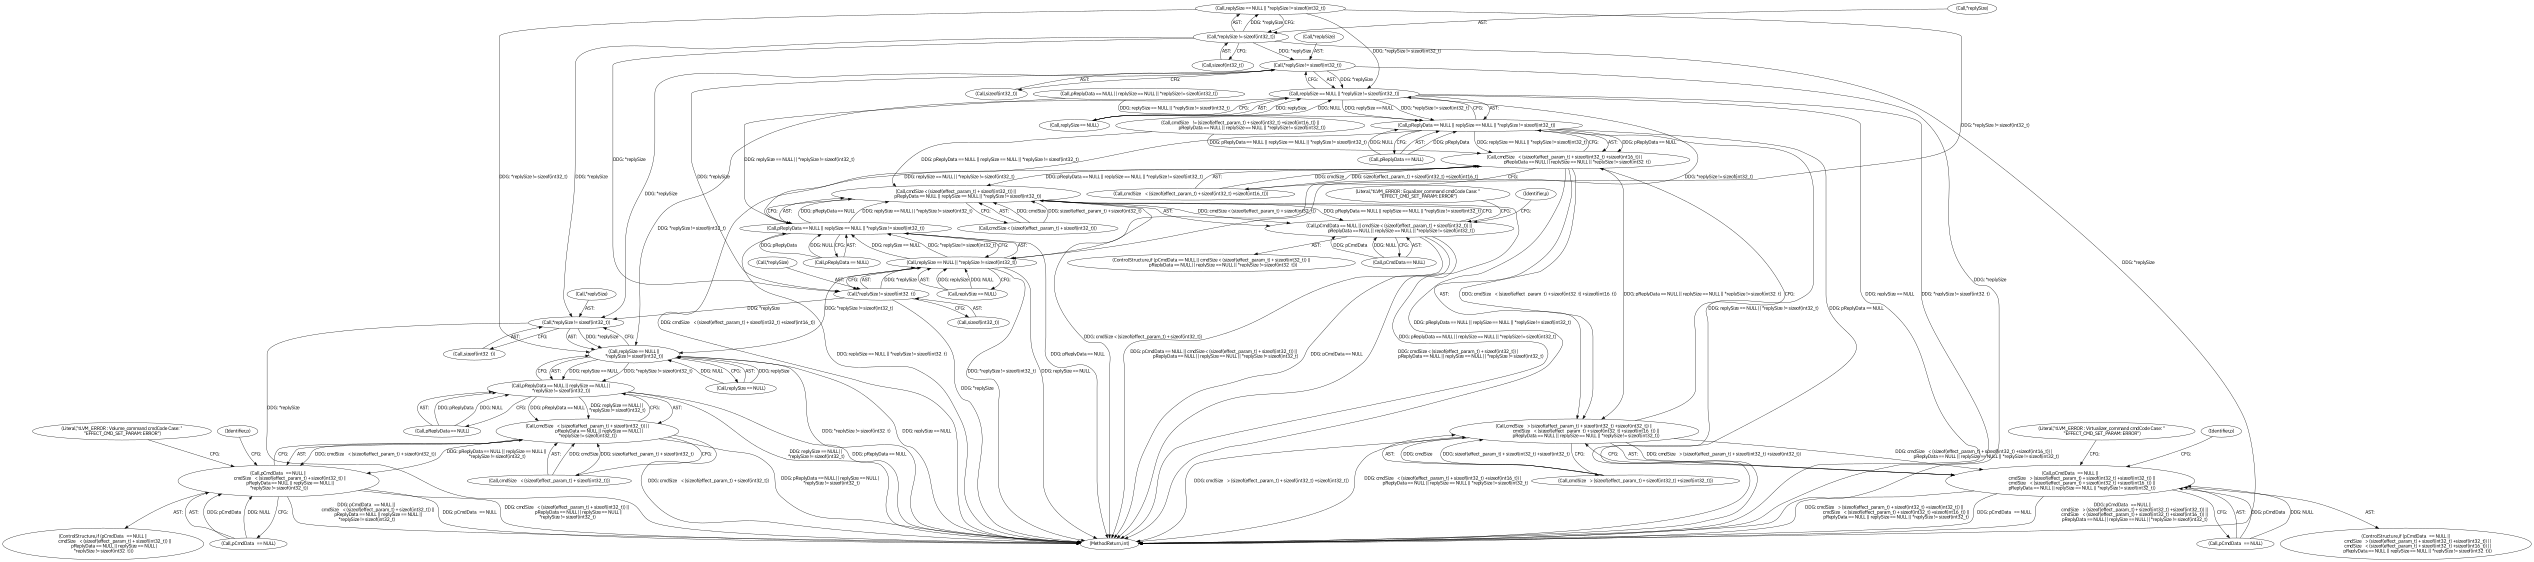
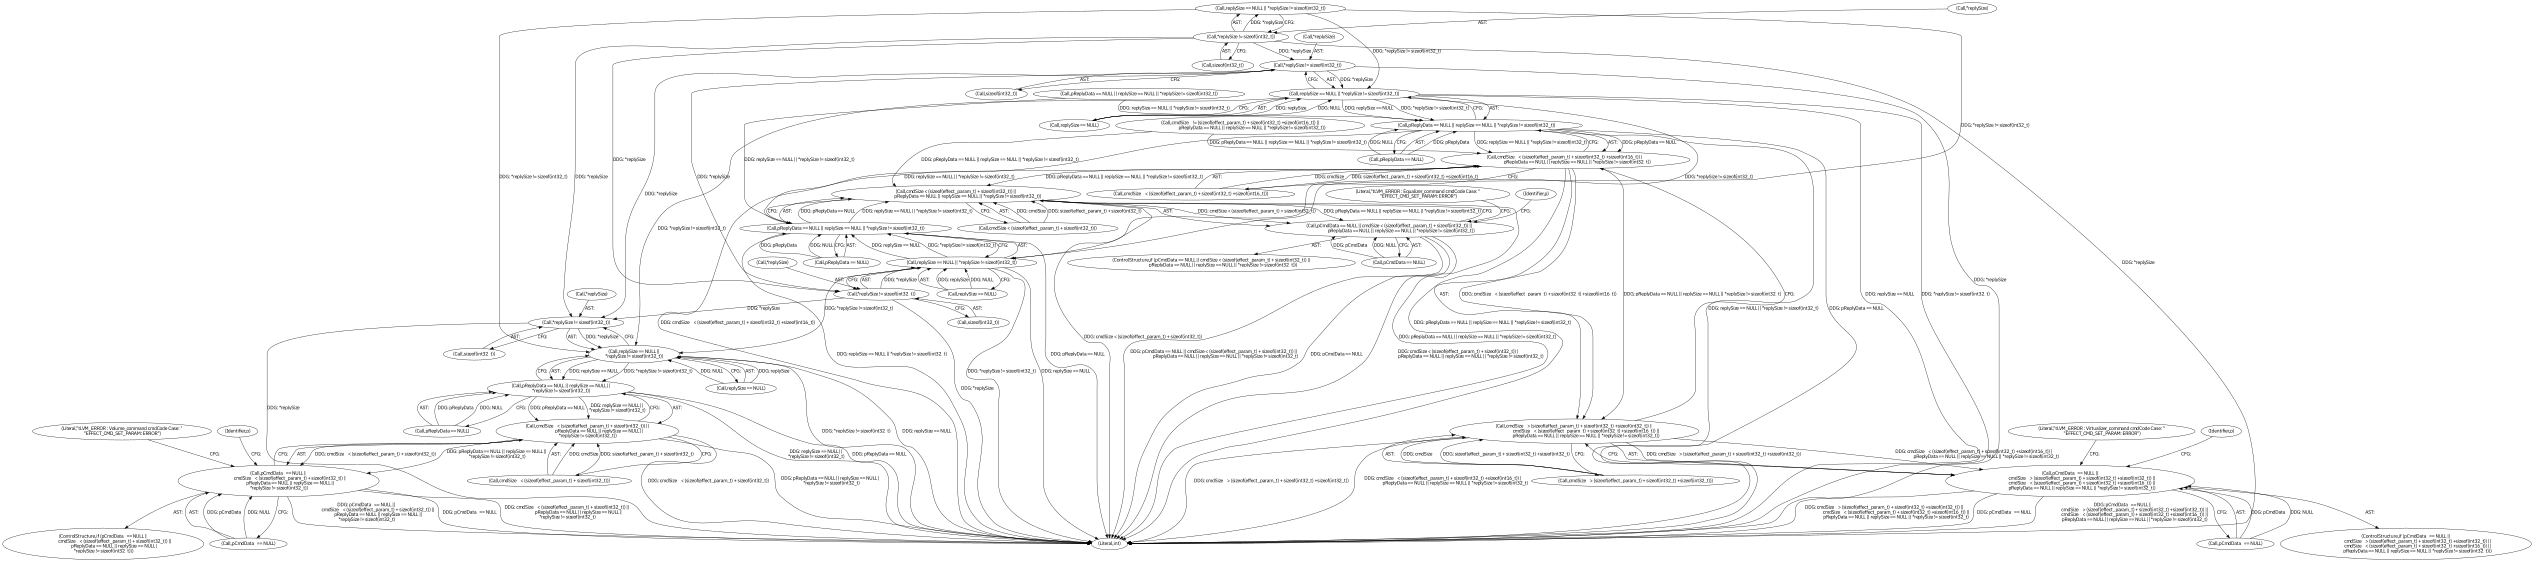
node "(MethodReturn,int)": label "(MethodReturn,int)" -> "(Literal,int)"
